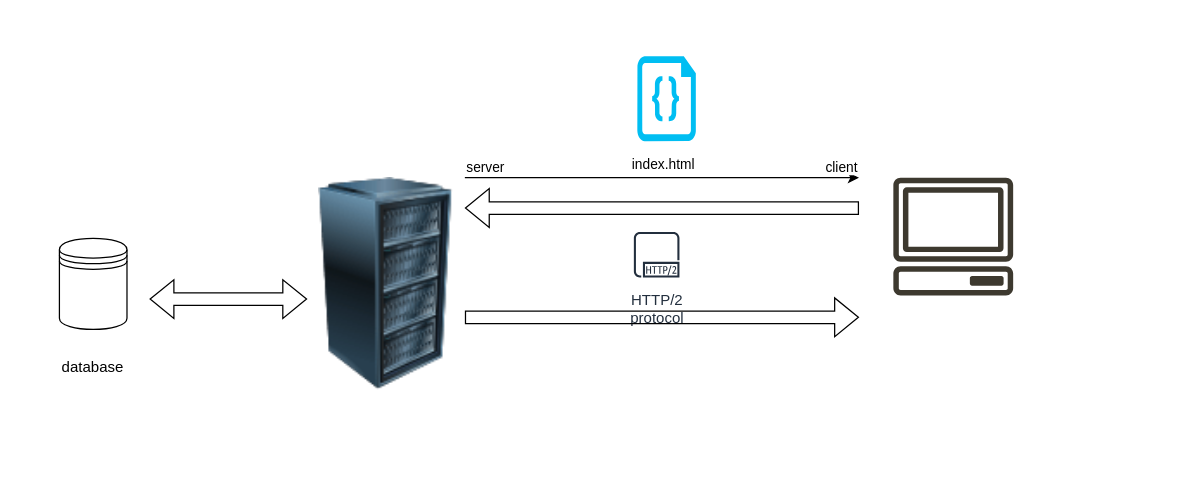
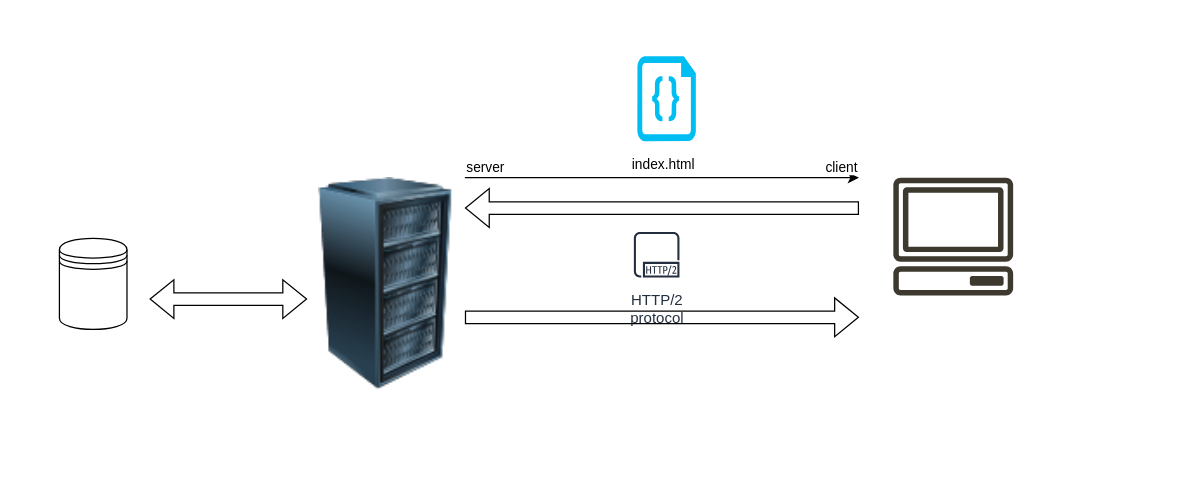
node "database": removed
